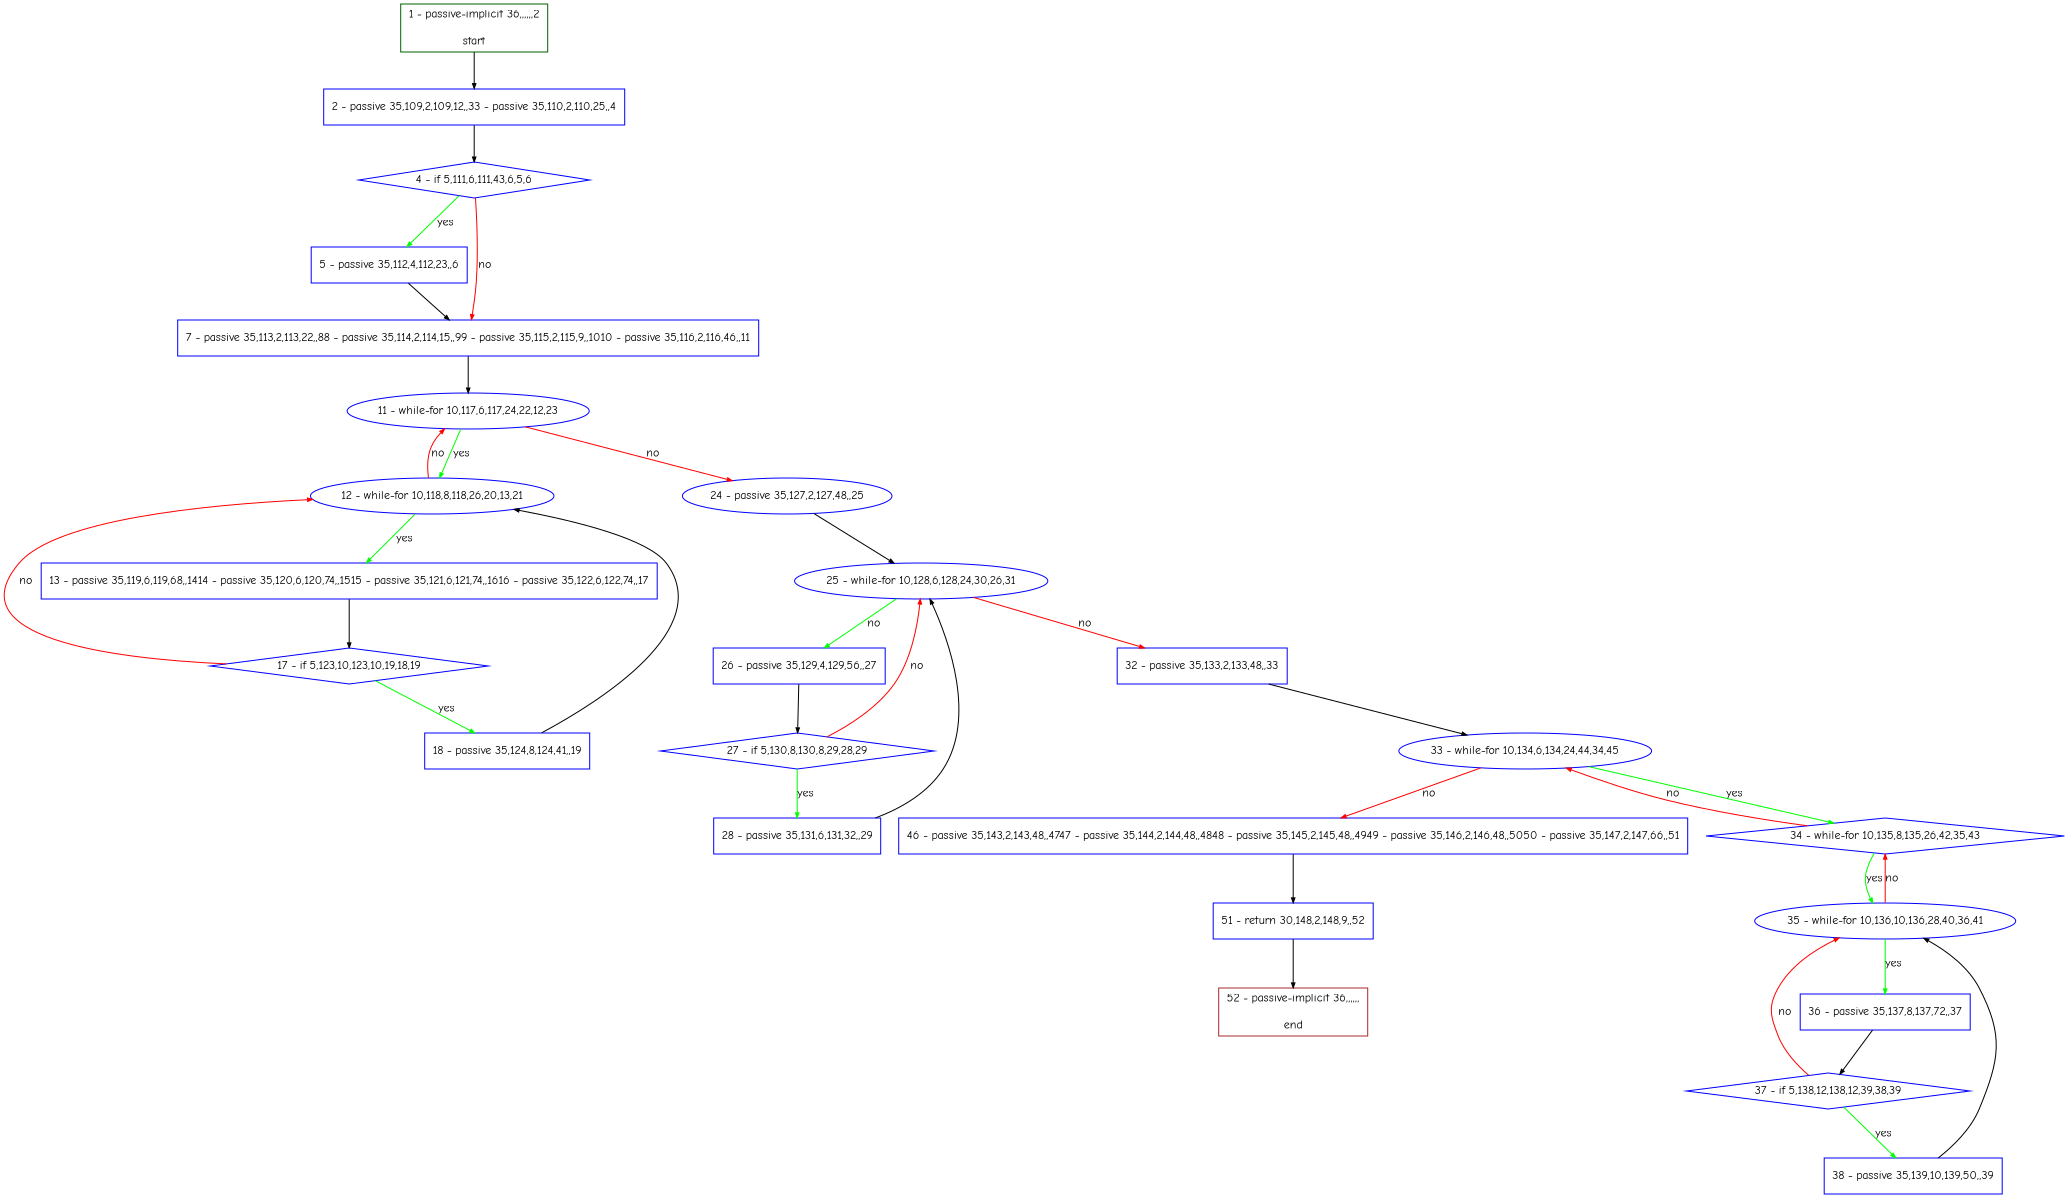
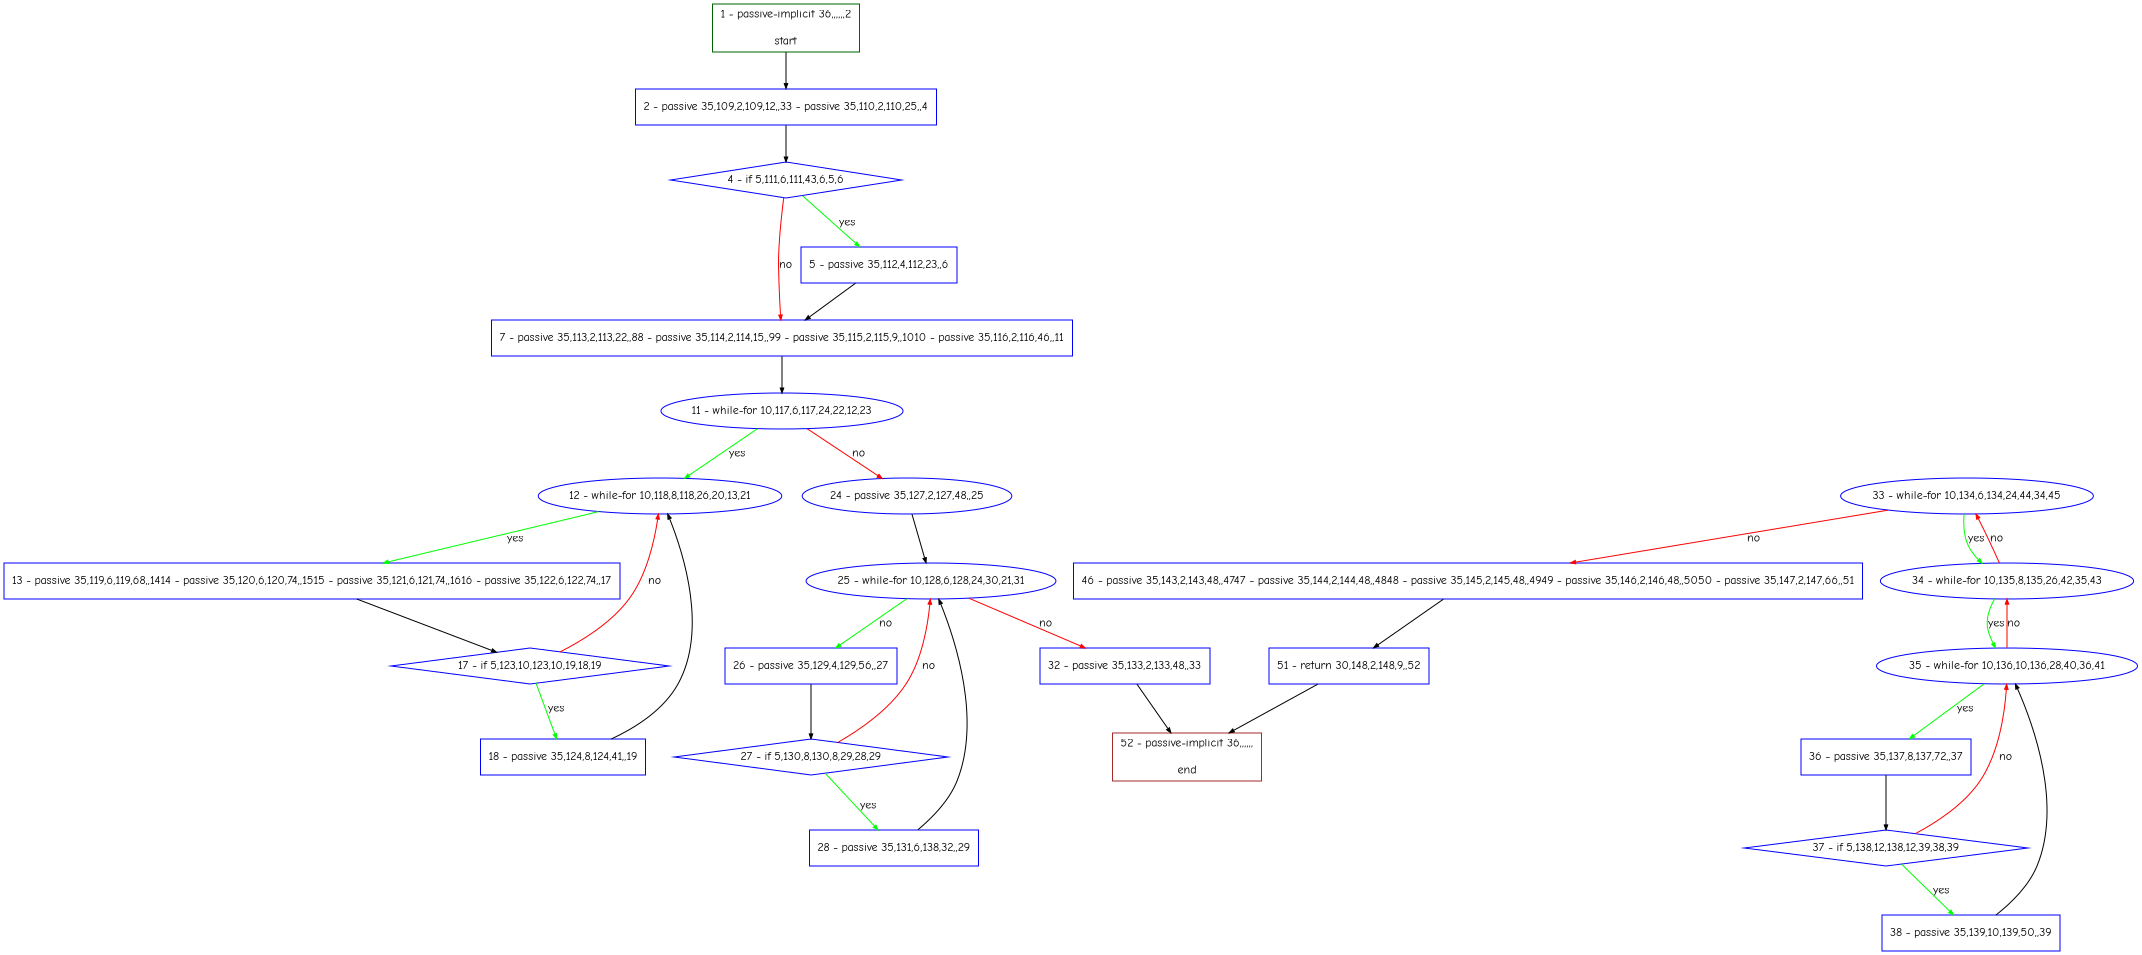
edge "12 - while-for 10,118,8,118,26,20,13,21" -> "11 - while-for 10,117,6,117,24,22,12,23": removed, label "no"
node "25 - while-for 10,128,6,128,24,30,26,31": label "25 - while-for 10,128,6,128,24,30,26,31" -> "25 - while-for 10,128,6,128,24,30,21,31"
edge "32 - passive 35,133,2,133,48,,33" -> "33 - while-for 10,134,6,134,24,44,34,45": now "32 - passive 35,133,2,133,48,,33" -> "52 - passive-implicit 36,,,,,, end"
node "28 - passive 35,131,6,131,32,,29": label "28 - passive 35,131,6,131,32,,29" -> "28 - passive 35,131,6,138,32,,29"
node "34 - while-for 10,135,8,135,26,42,35,43": shape diamond -> ellipse
